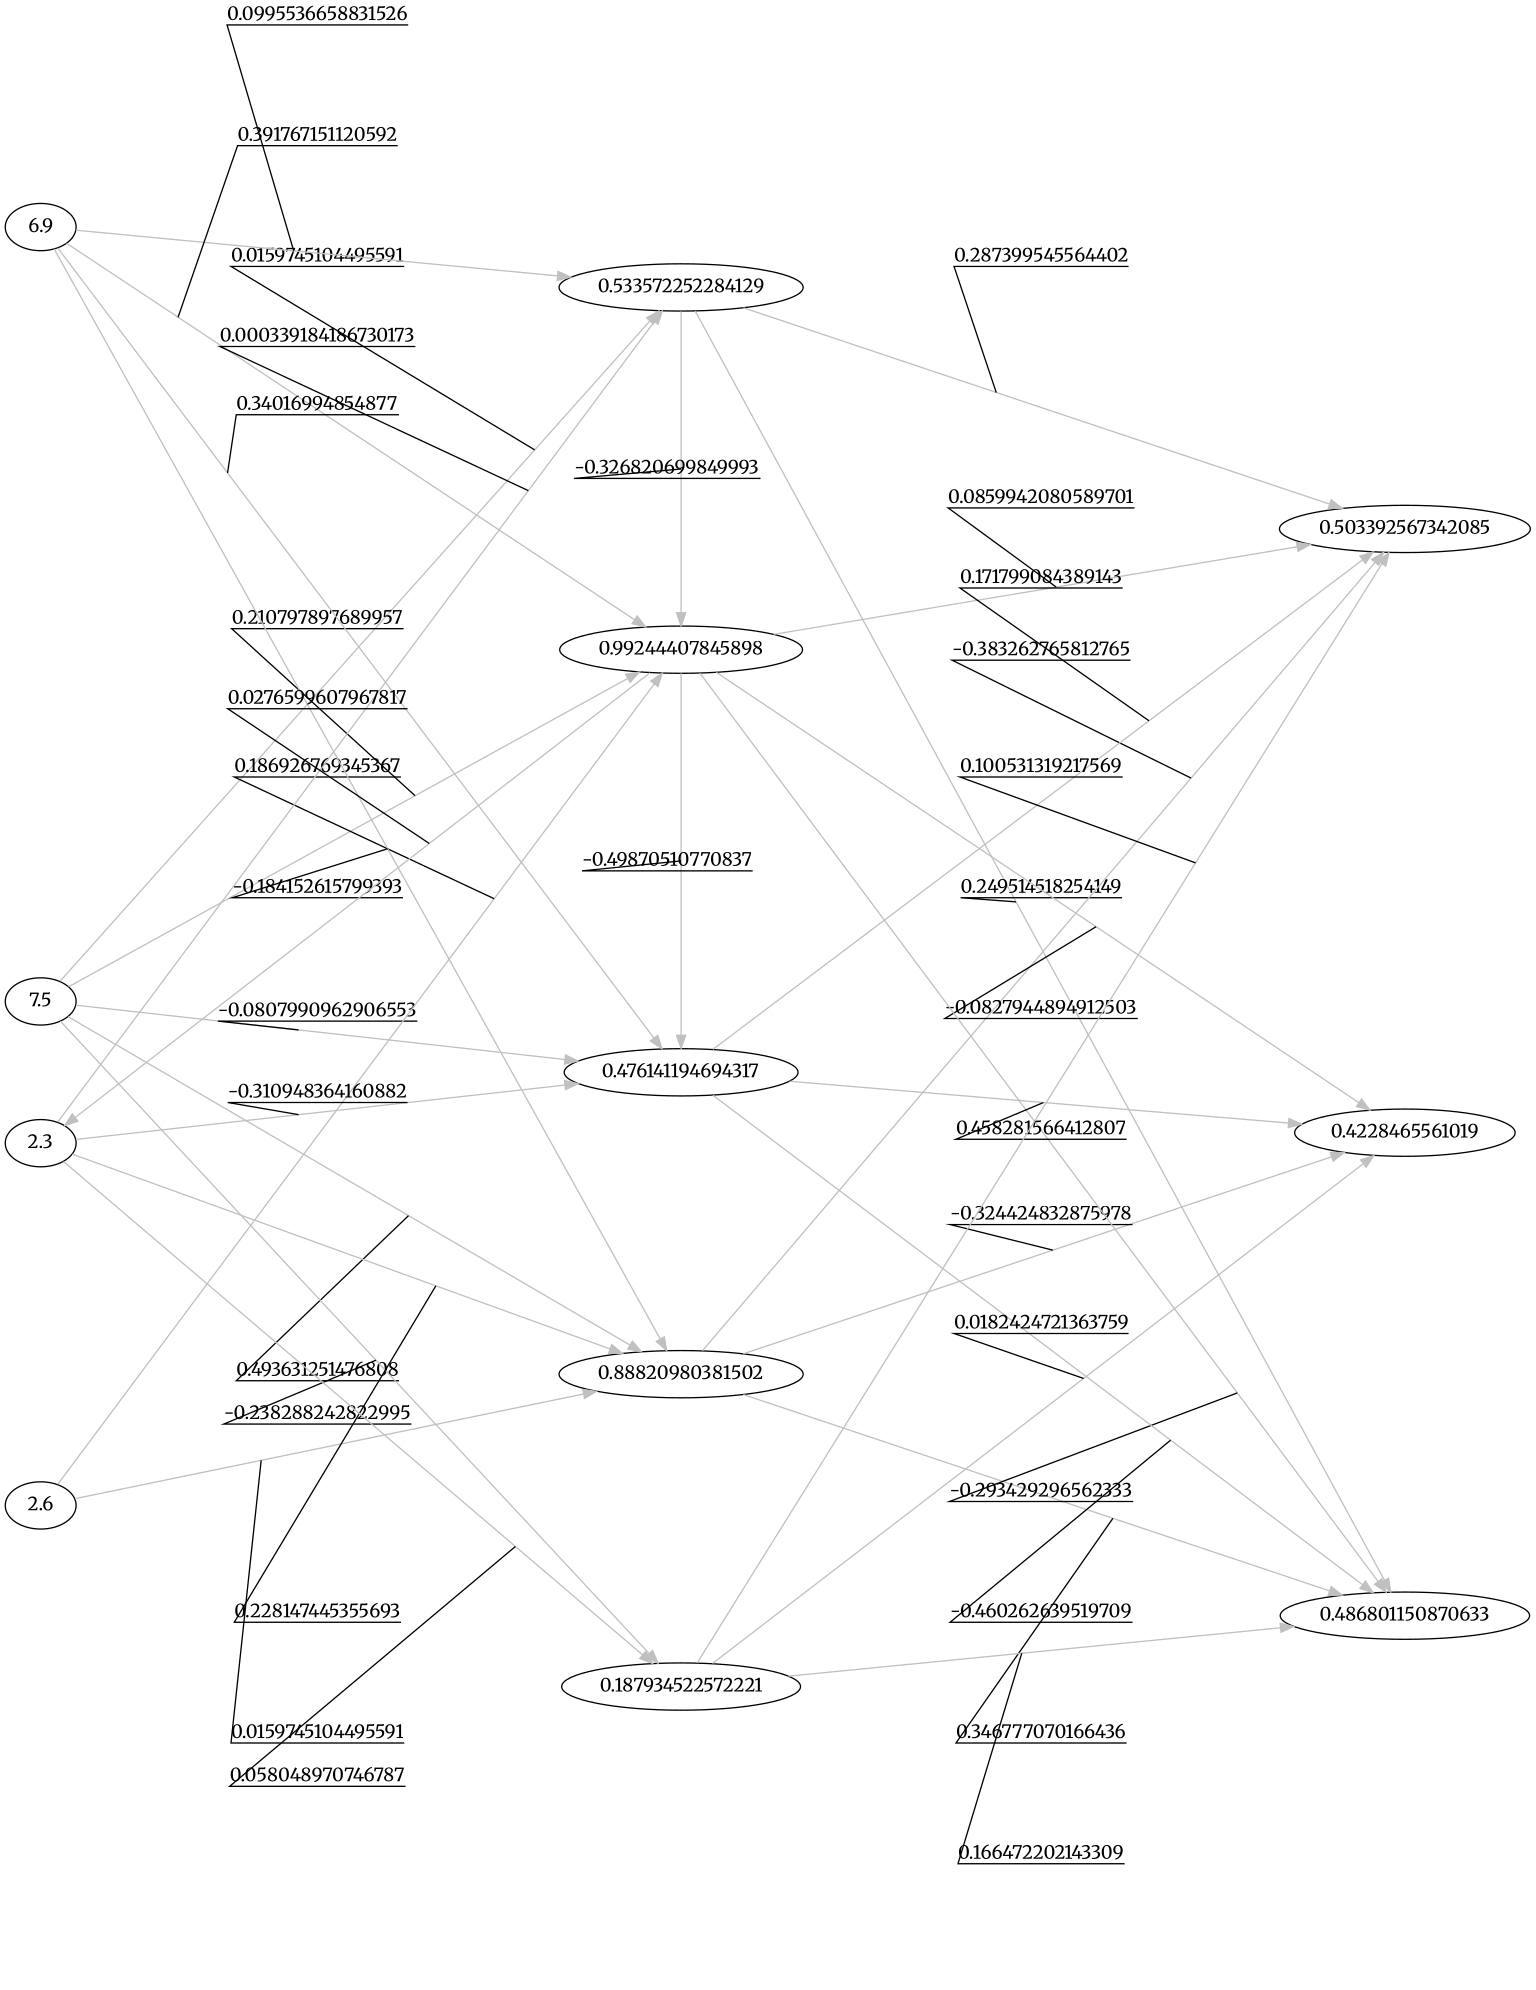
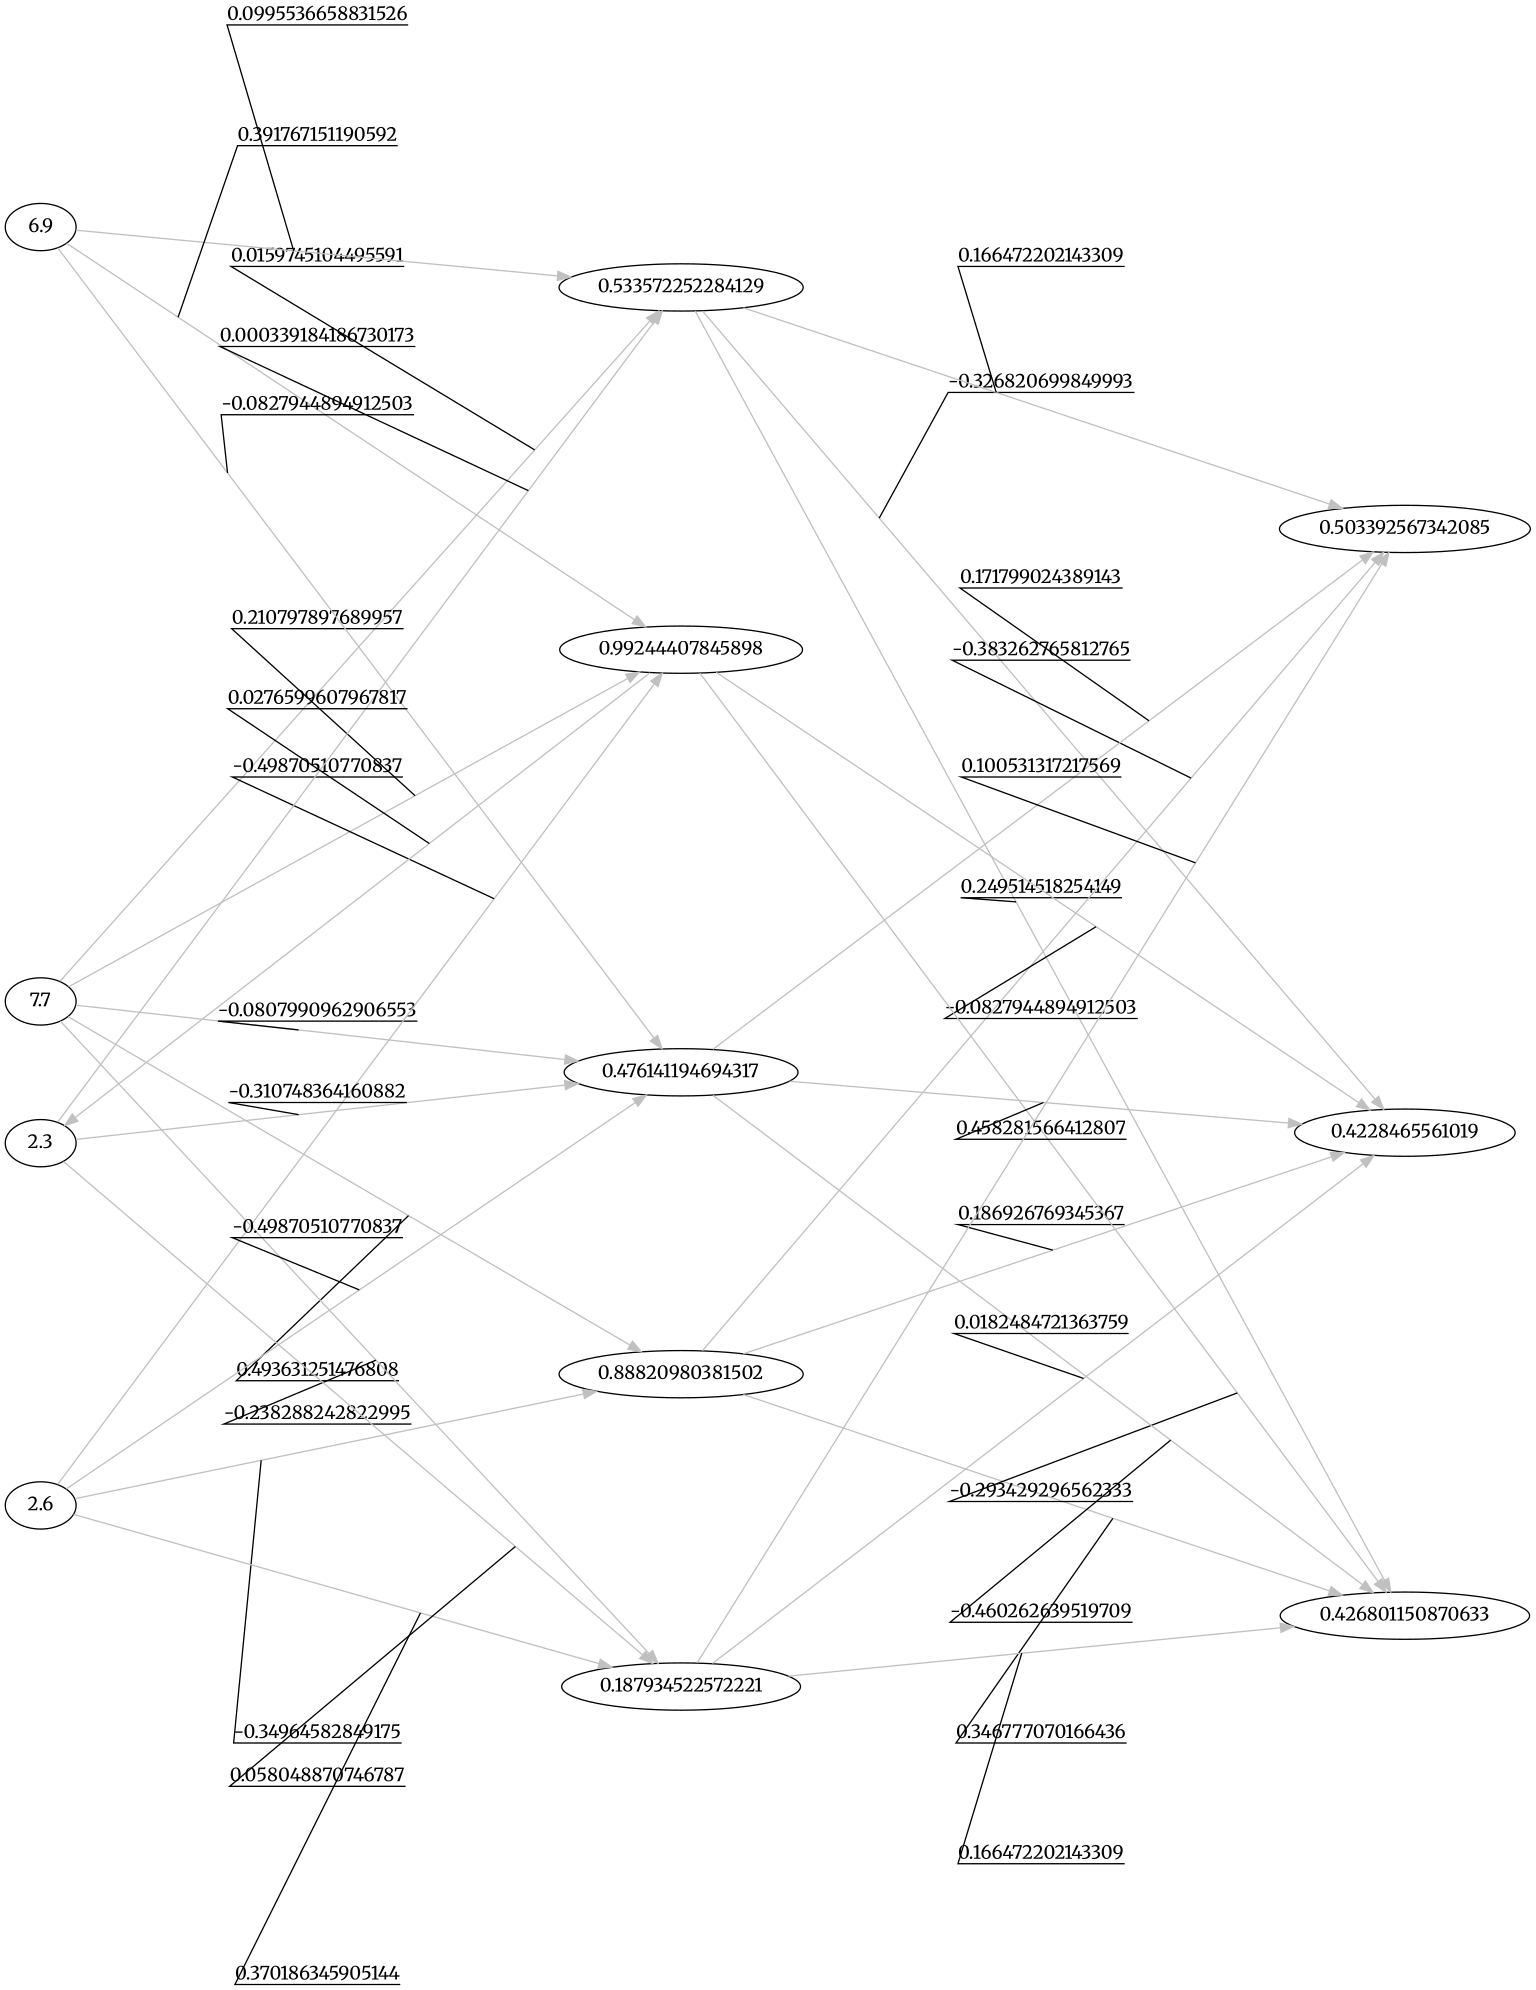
edge "6.9" -> "0.99244407845898": label "0.391767151120592" -> "0.391767151190592"
edge "0.533572252284129" -> "0.503392567342085": label "0.287399545564402" -> "0.166472202143309"
edge "6.9" -> "0.476141194694317": label "0.34016994854877" -> "-0.0827944894912503"
edge "0.533572252284129" -> "0.99244407845898": now "0.533572252284129" -> "0.4228465561019"
edge "0.476141194694317" -> "0.503392567342085": label "0.171799084389143" -> "0.171799024389143"
edge "0.99244407845898" -> "0.503392567342085": removed, label "0.0859942080589701"
edge "2.6" -> "0.99244407845898": label "0.186926769345367" -> "-0.49870510770837"
edge "0.187934522572221" -> "0.503392567342085": label "0.100531319217569" -> "0.100531317217569"
edge "6.9" -> "0.88820980381502": removed, label "-0.184152615799393"
edge "0.99244407845898" -> "0.476141194694317": now "2.6" -> "0.476141194694317"
node "7.5": label "7.5" -> "7.7"
edge "2.3" -> "0.476141194694317": label "-0.310948364160882" -> "-0.310748364160882"
edge "0.88820980381502" -> "0.4228465561019": label "-0.324424832875978" -> "0.186926769345367"
edge "2.3" -> "0.88820980381502": removed, label "0.228147445355693"
edge "0.187934522572221" -> "0.4228465561019": label "0.0182424721363759" -> "0.0182484721363759"
edge "2.6" -> "0.187934522572221": added, label "0.370186345905144"
node "0.486801150870633": label "0.486801150870633" -> "0.426801150870633"
edge "2.6" -> "0.88820980381502": label "0.0159745104495591" -> "-0.34964582849175"
edge "2.3" -> "0.187934522572221": label "0.058048970746787" -> "0.058048870746787"
